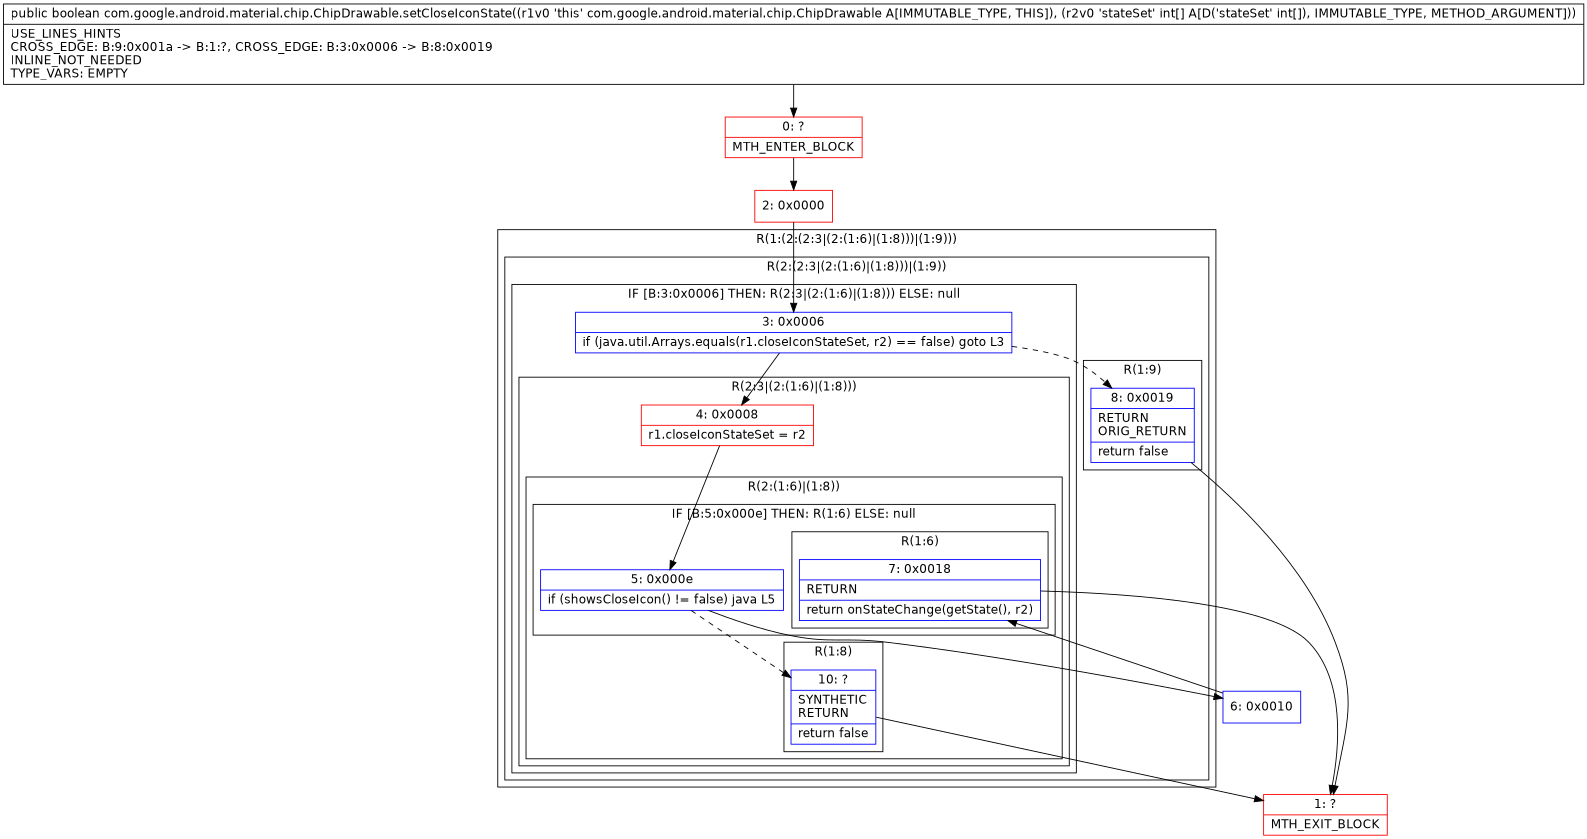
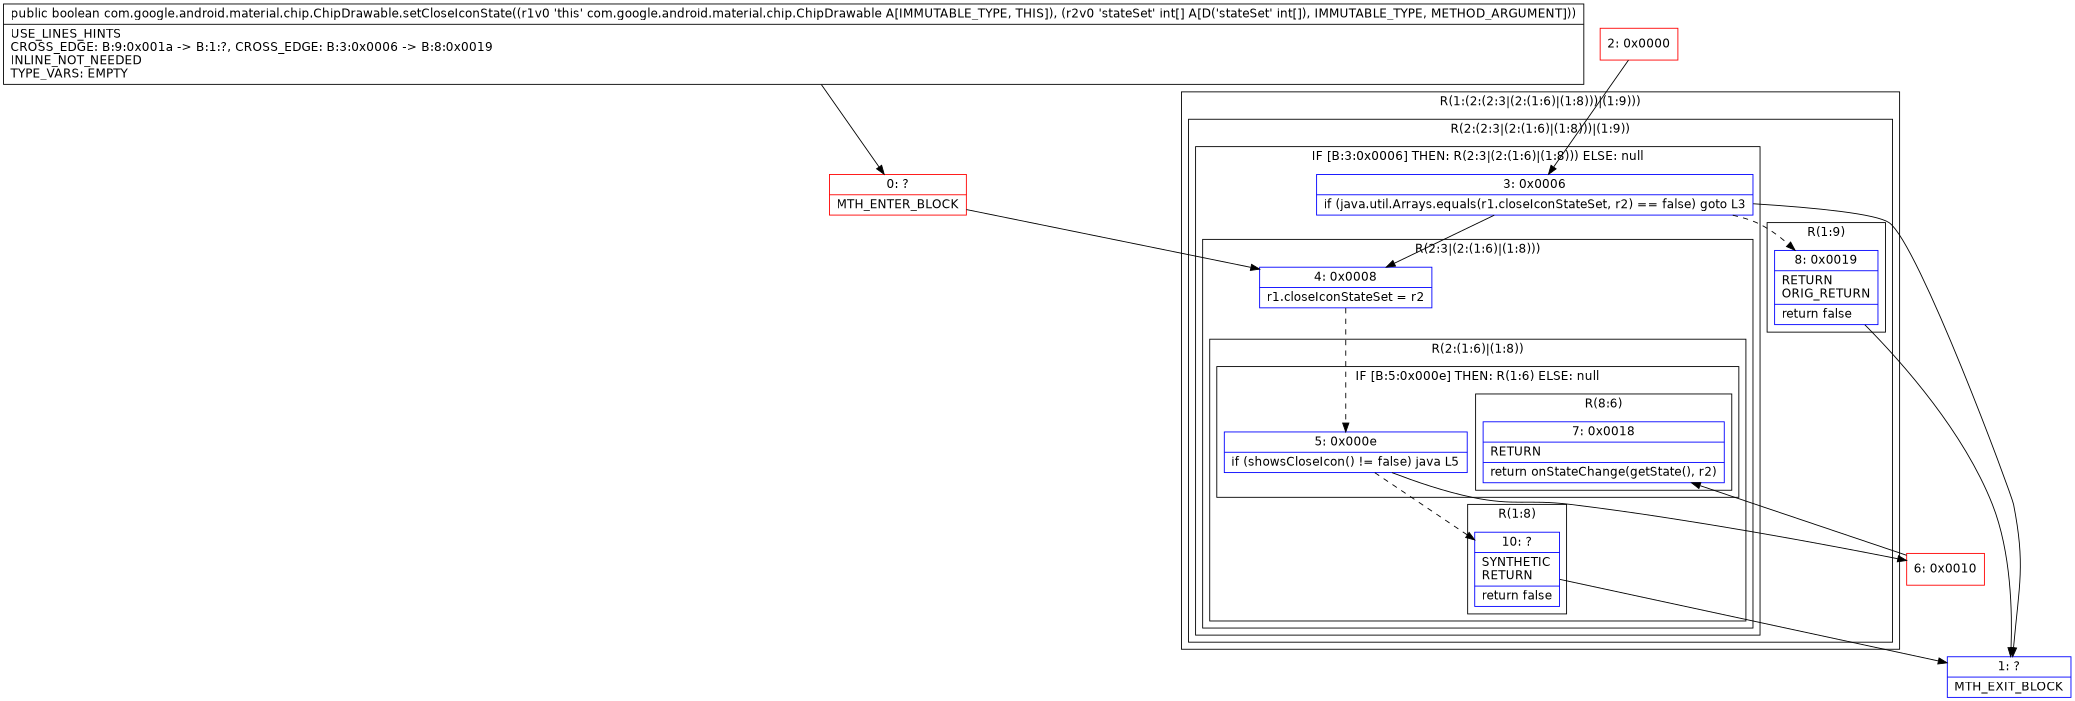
edge "0: ?" -> "2: 0x0000": now "0: ?" -> "4: 0x0008"
node "4: 0x0008": color red -> blue
edge "4: 0x0008" -> "5: 0x000e": style solid -> dashed
cluster "R(1:6)": label "R(1:6)" -> "R(8:6)"
edge "7: 0x0018" -> "1: ?": now "3: 0x0006" -> "1: ?"
node "6: 0x0010": color blue -> red
node "1: ?": color red -> blue
